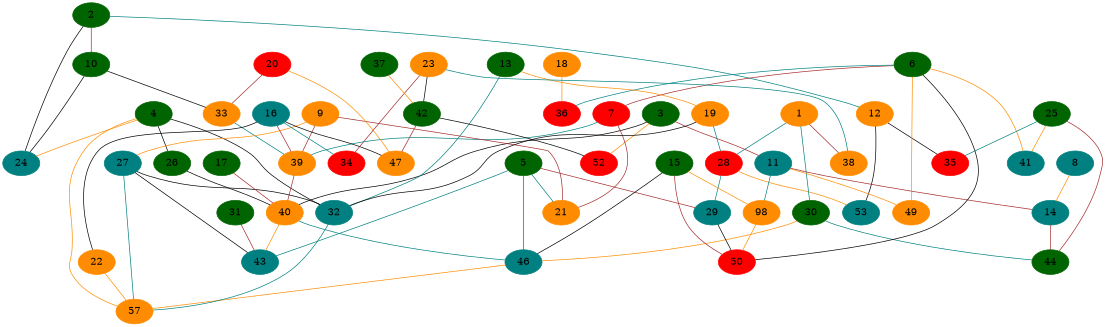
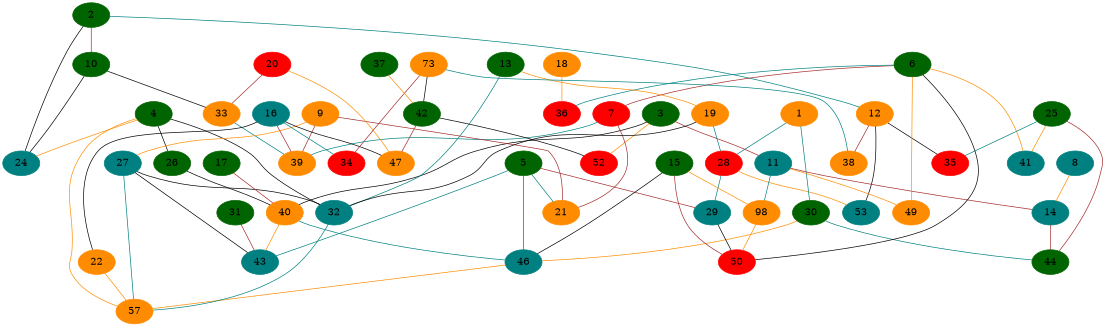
node "23": label "23" -> "73"
edge "1" -- "38": now "12" -- "38"
edge "39" -- "40": removed
